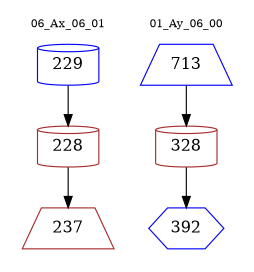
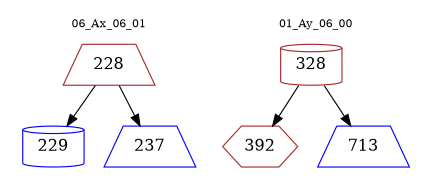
edge "229" -> "228": reversed
edge "713" -> "328": reversed
node "228": shape cylinder -> trapezium
node "237": color brown -> blue
node "392": color blue -> brown
